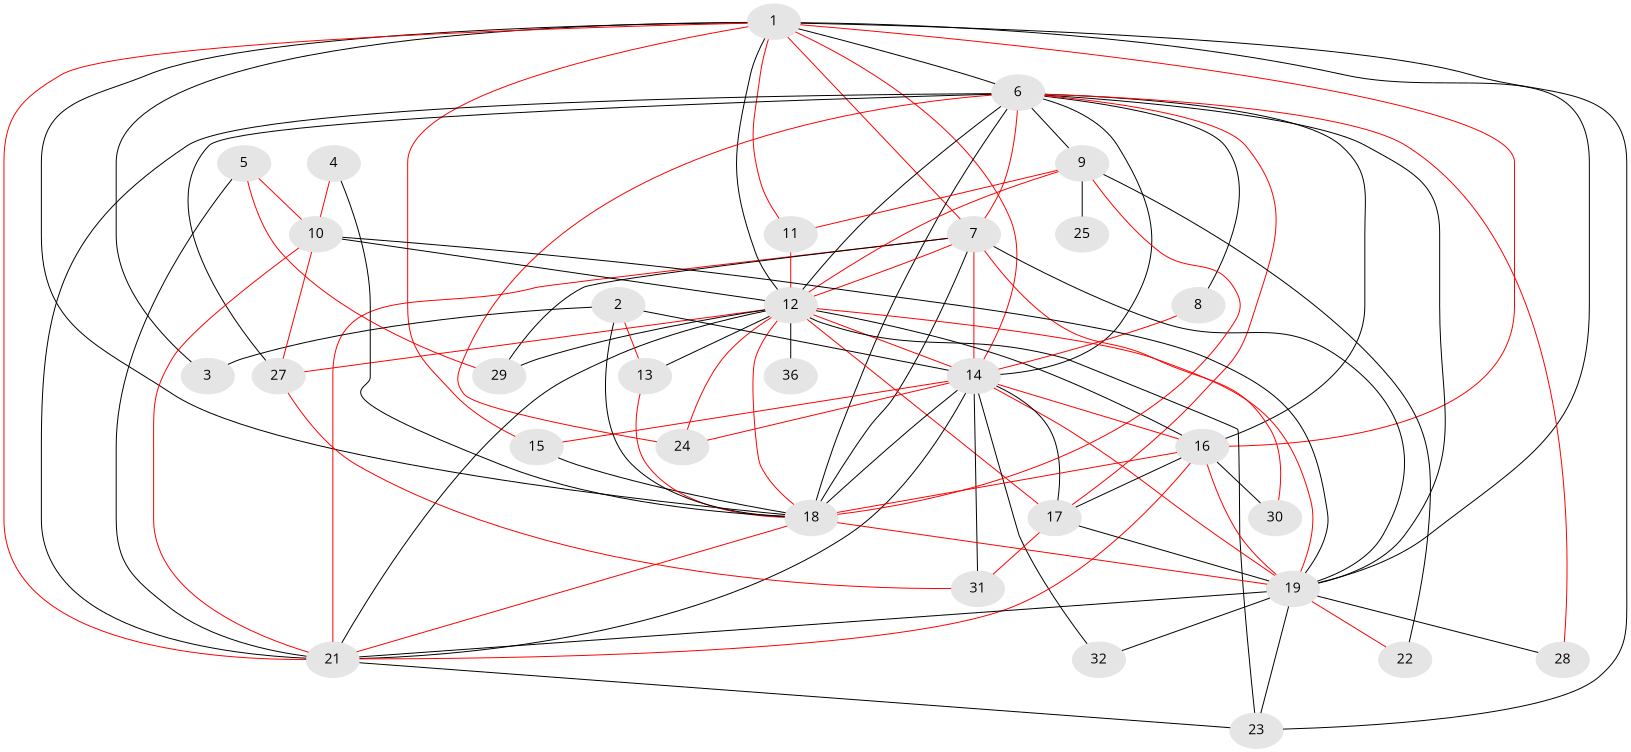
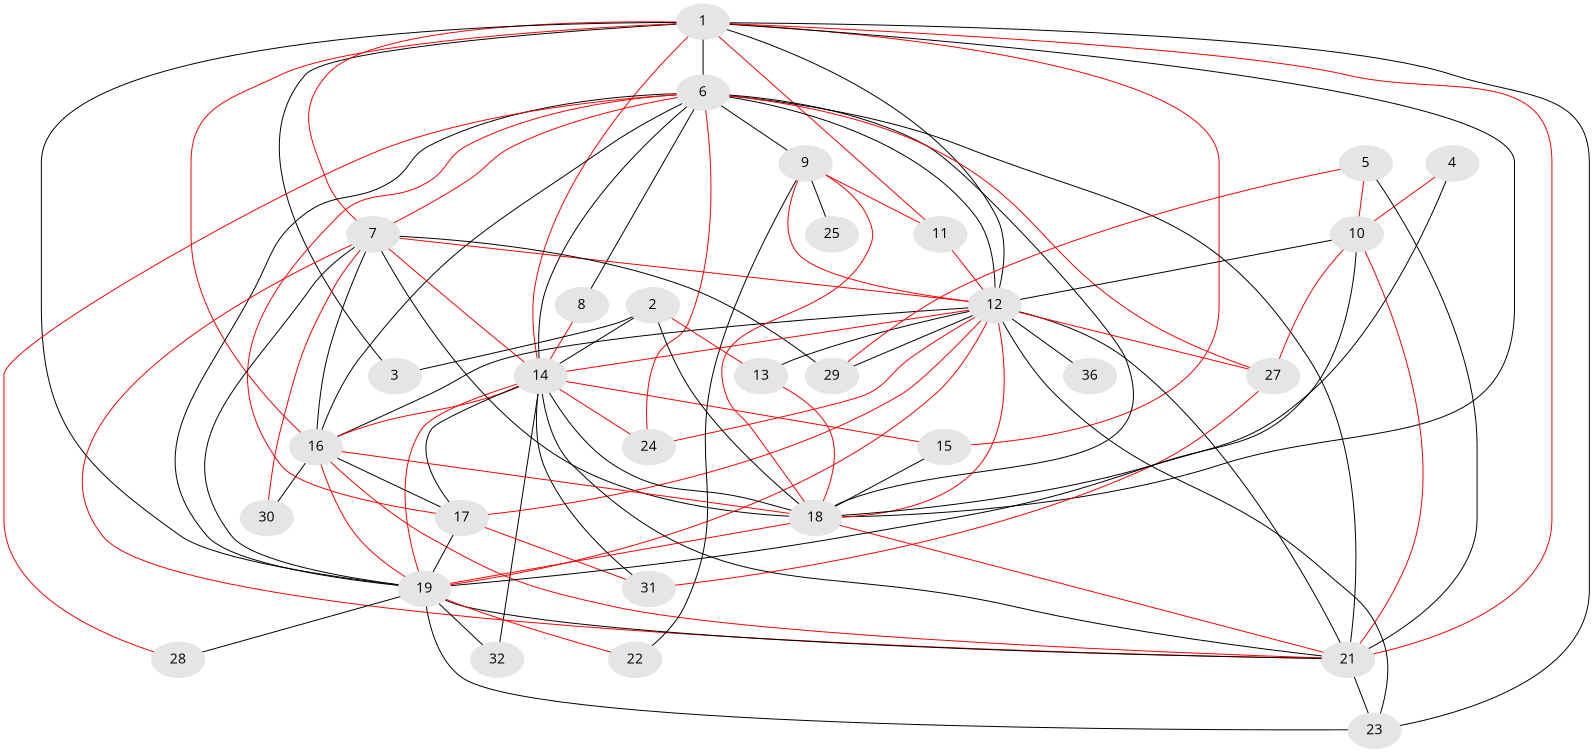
edge "6" -- "27": color black -> red
edge "7" -- "16": added
